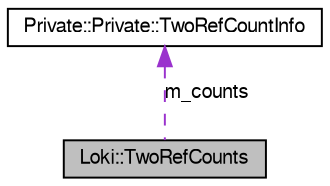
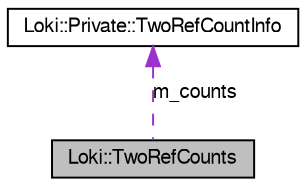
node "Private::Private::TwoRefCountInfo": label "Private::Private::TwoRefCountInfo" -> "Loki::Private::TwoRefCountInfo"
